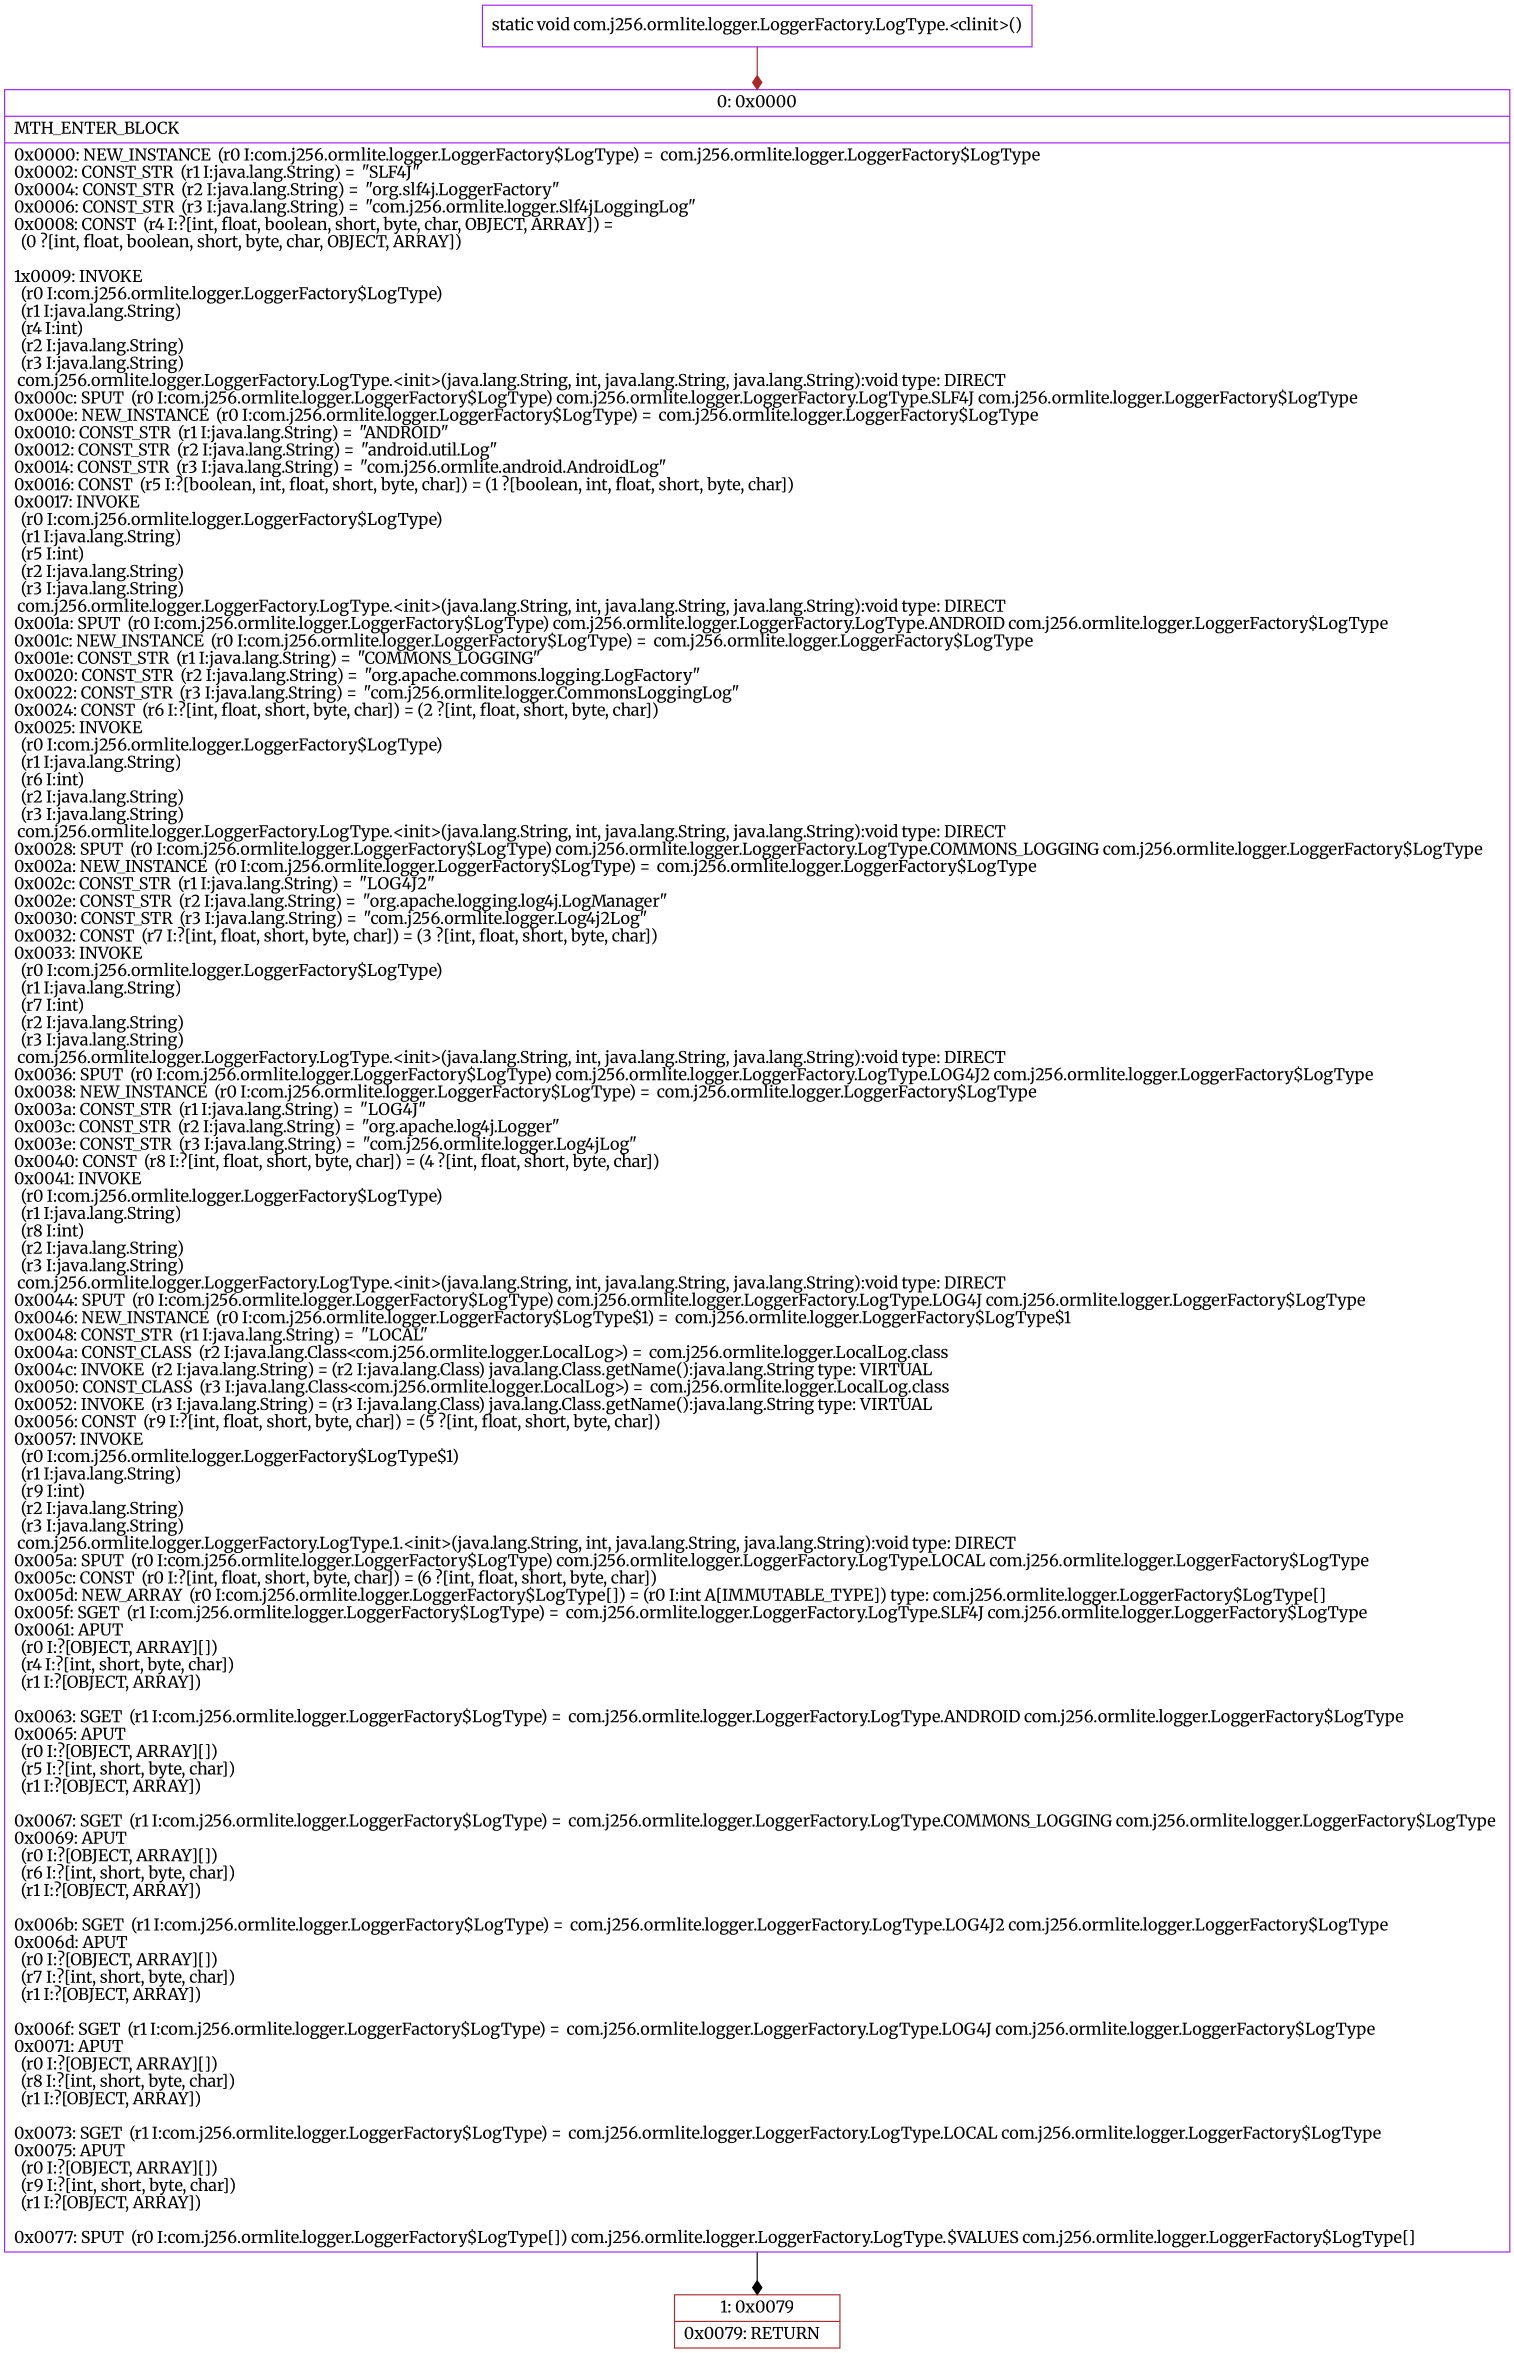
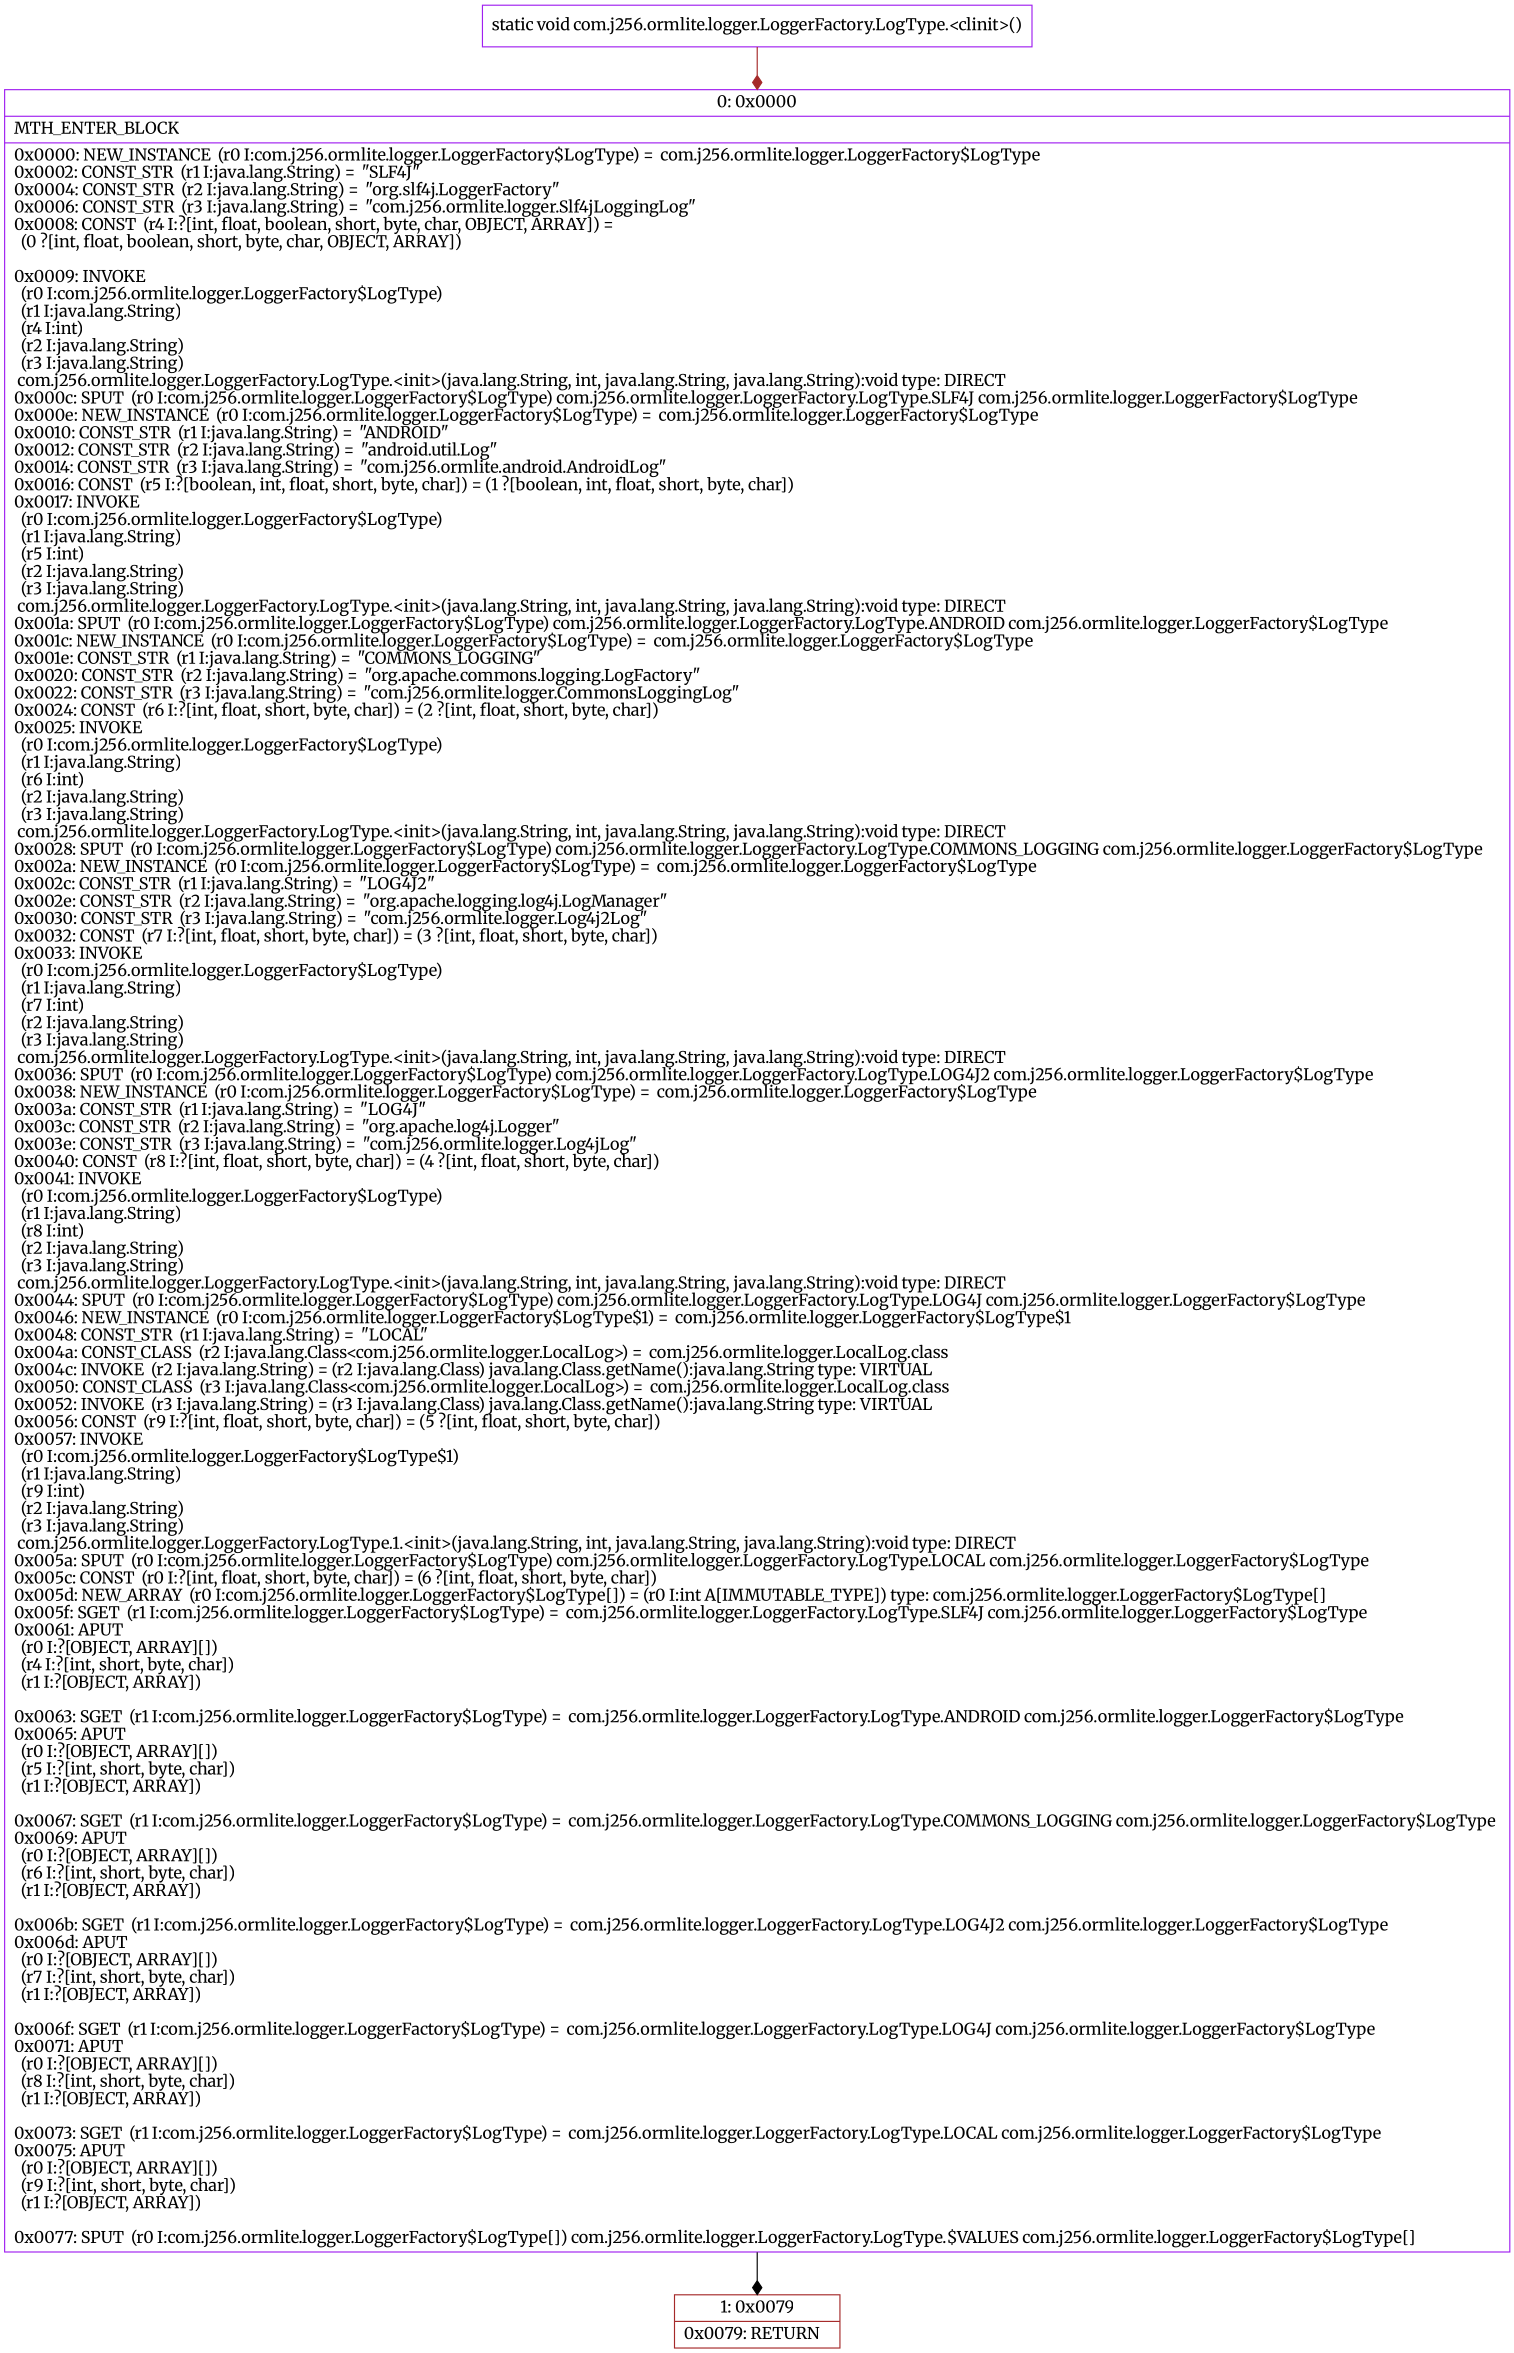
node "0: 0x0000": text "1x0009: INVOKE" -> "0x0009: INVOKE"
